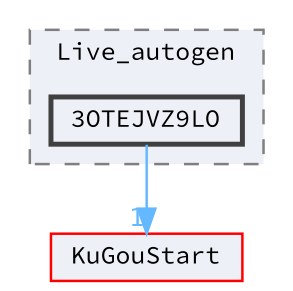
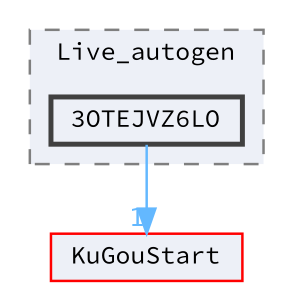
node "3OTEJVZ9LO": label "3OTEJVZ9LO" -> "3OTEJVZ6LO"
